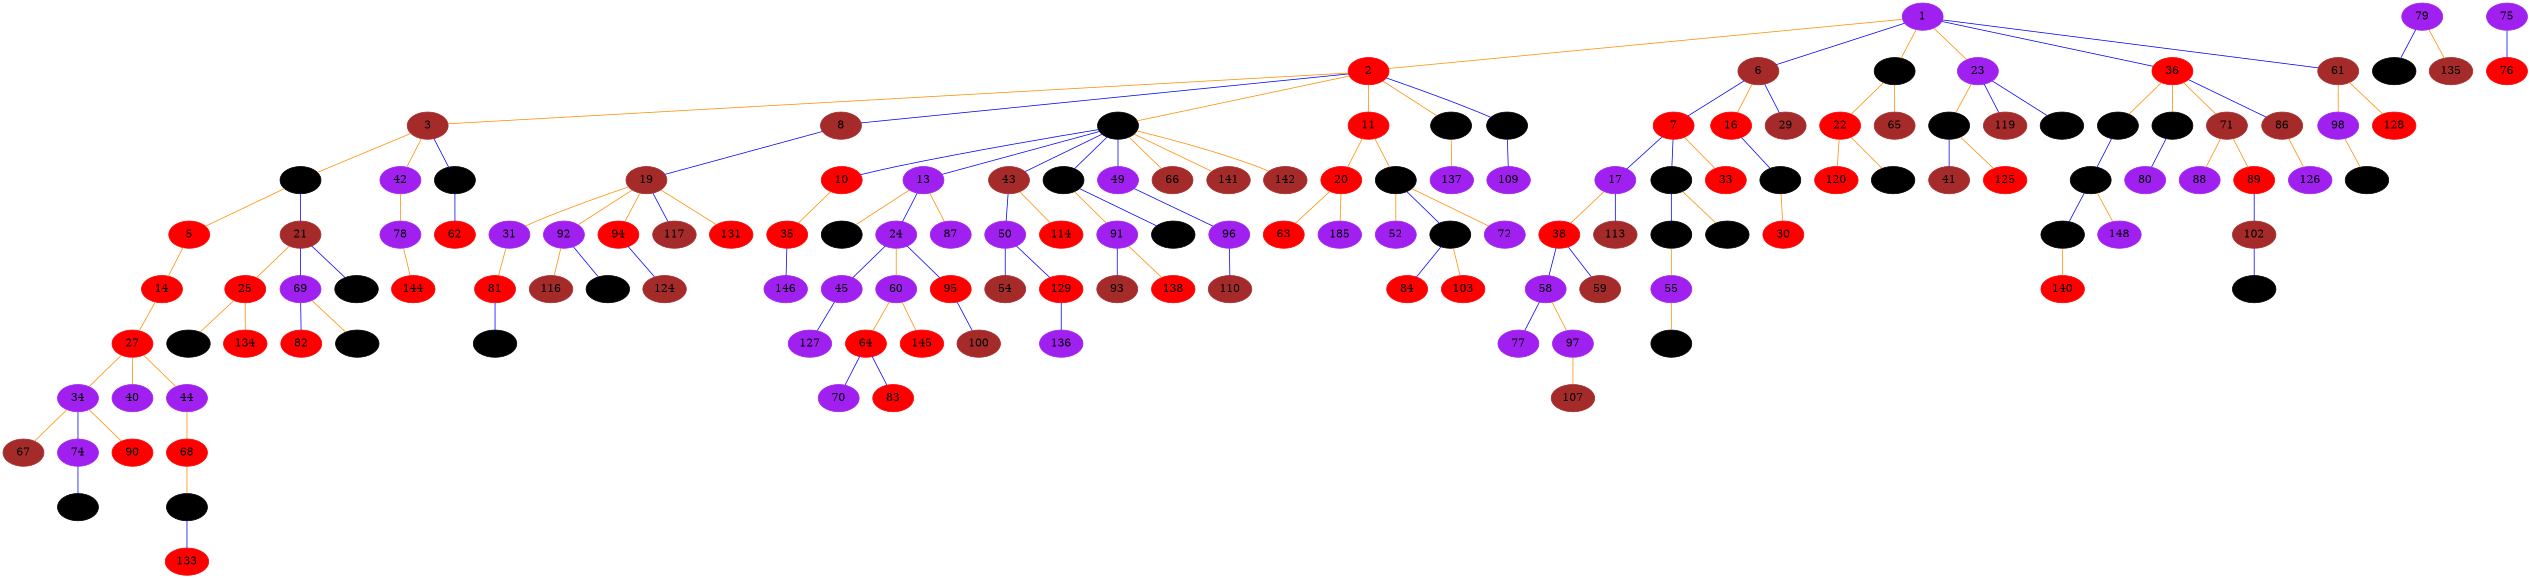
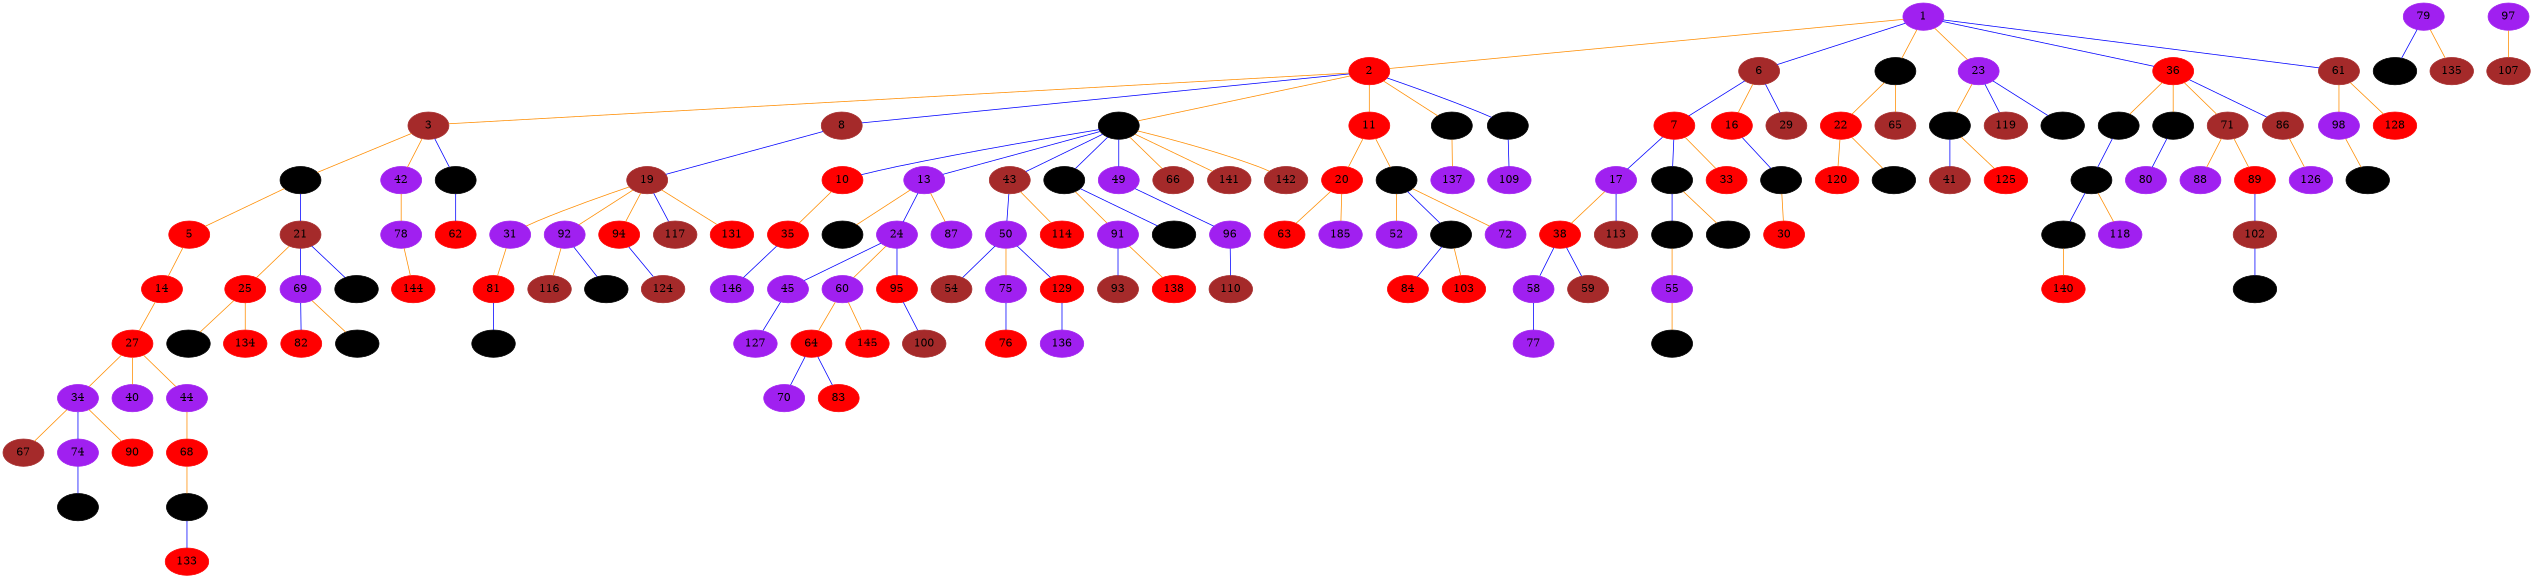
node "148": label "148" -> "118"
edge "50" -- "75": added
edge "58" -- "97": removed
